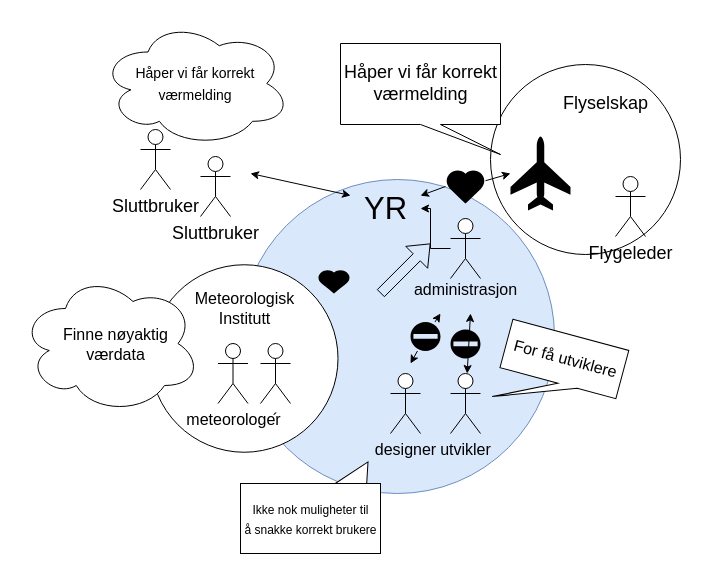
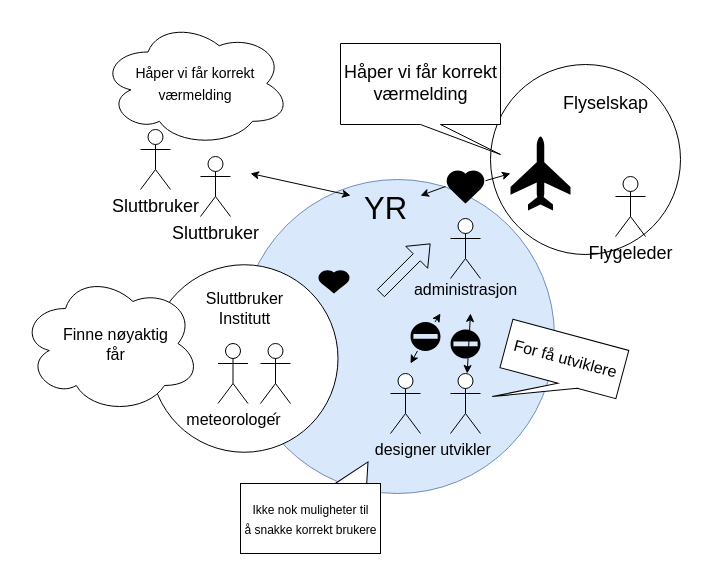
edge "administrasjon" -> "YR": removed
node "Meteorologisk Institutt": label "Meteorologisk Institutt" -> "Sluttbruker Institutt"
node "Finne nøyaktig værdata": label "Finne nøyaktig værdata" -> "Finne nøyaktig får"
